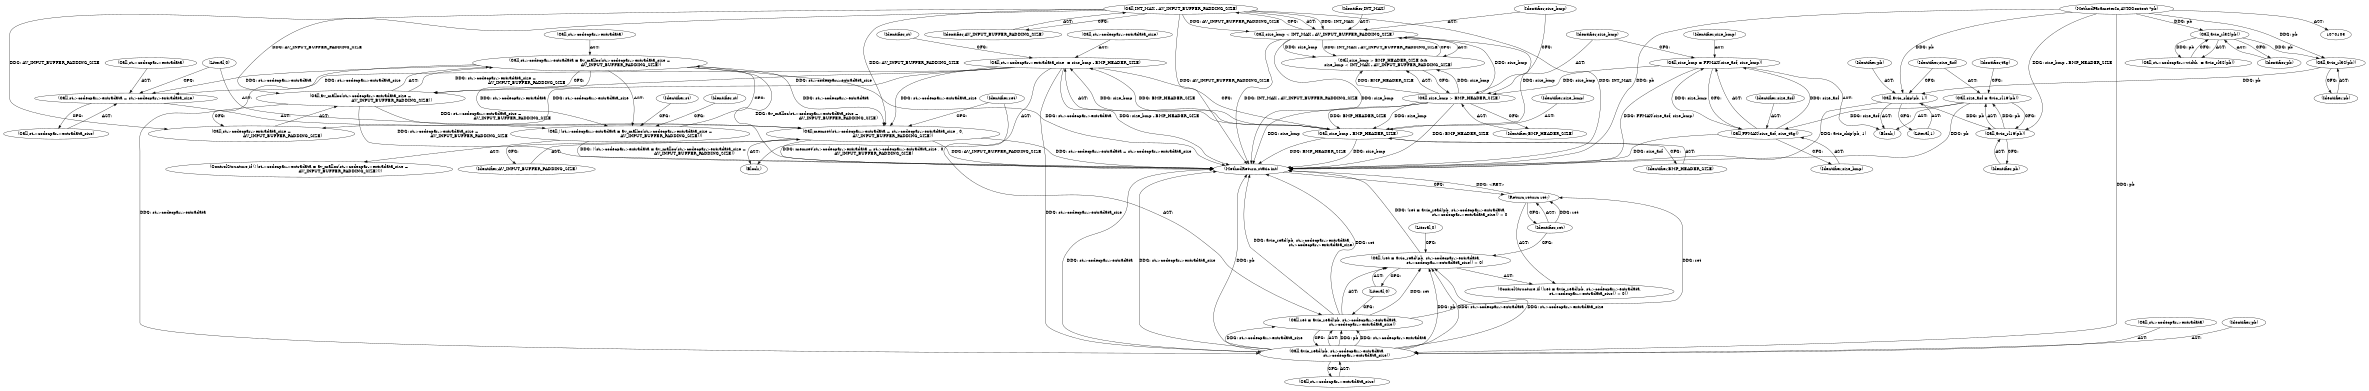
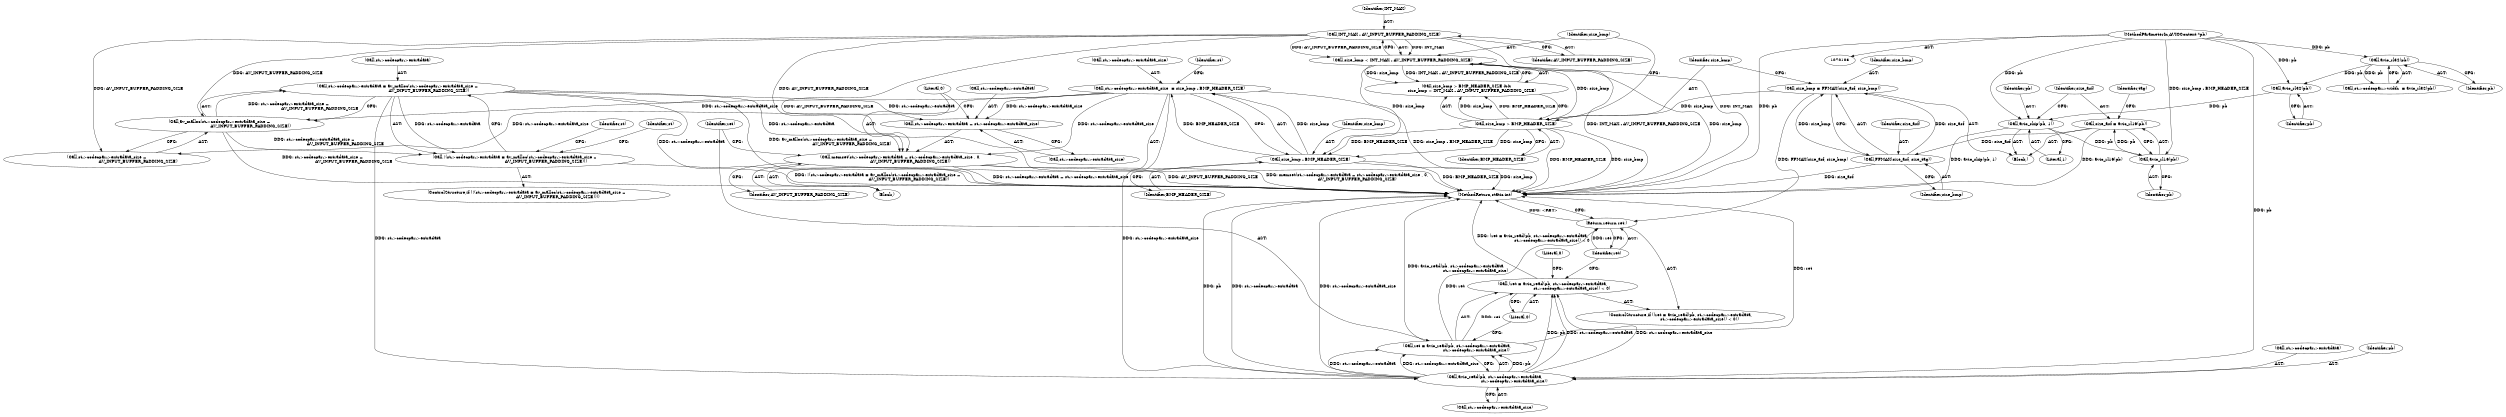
edge "(Identifier,INT_MAX)" -> "(Call,size_bmp < INT_MAX - AV_INPUT_BUFFER_PADDING_SIZE)": now "(Identifier,INT_MAX)" -> "(Call,INT_MAX - AV_INPUT_BUFFER_PADDING_SIZE)"
edge "(Call,size_asf = avio_rl16(pb))" -> "(MethodReturn,static int)": label "DDG: pb" -> "DDG: avio_rl16(pb)"
edge "(Call,size_bmp = FFMAX(size_asf, size_bmp))" -> "(MethodReturn,static int)": now "(Call,size_bmp = FFMAX(size_asf, size_bmp))" -> "(Return,return ret;)"
